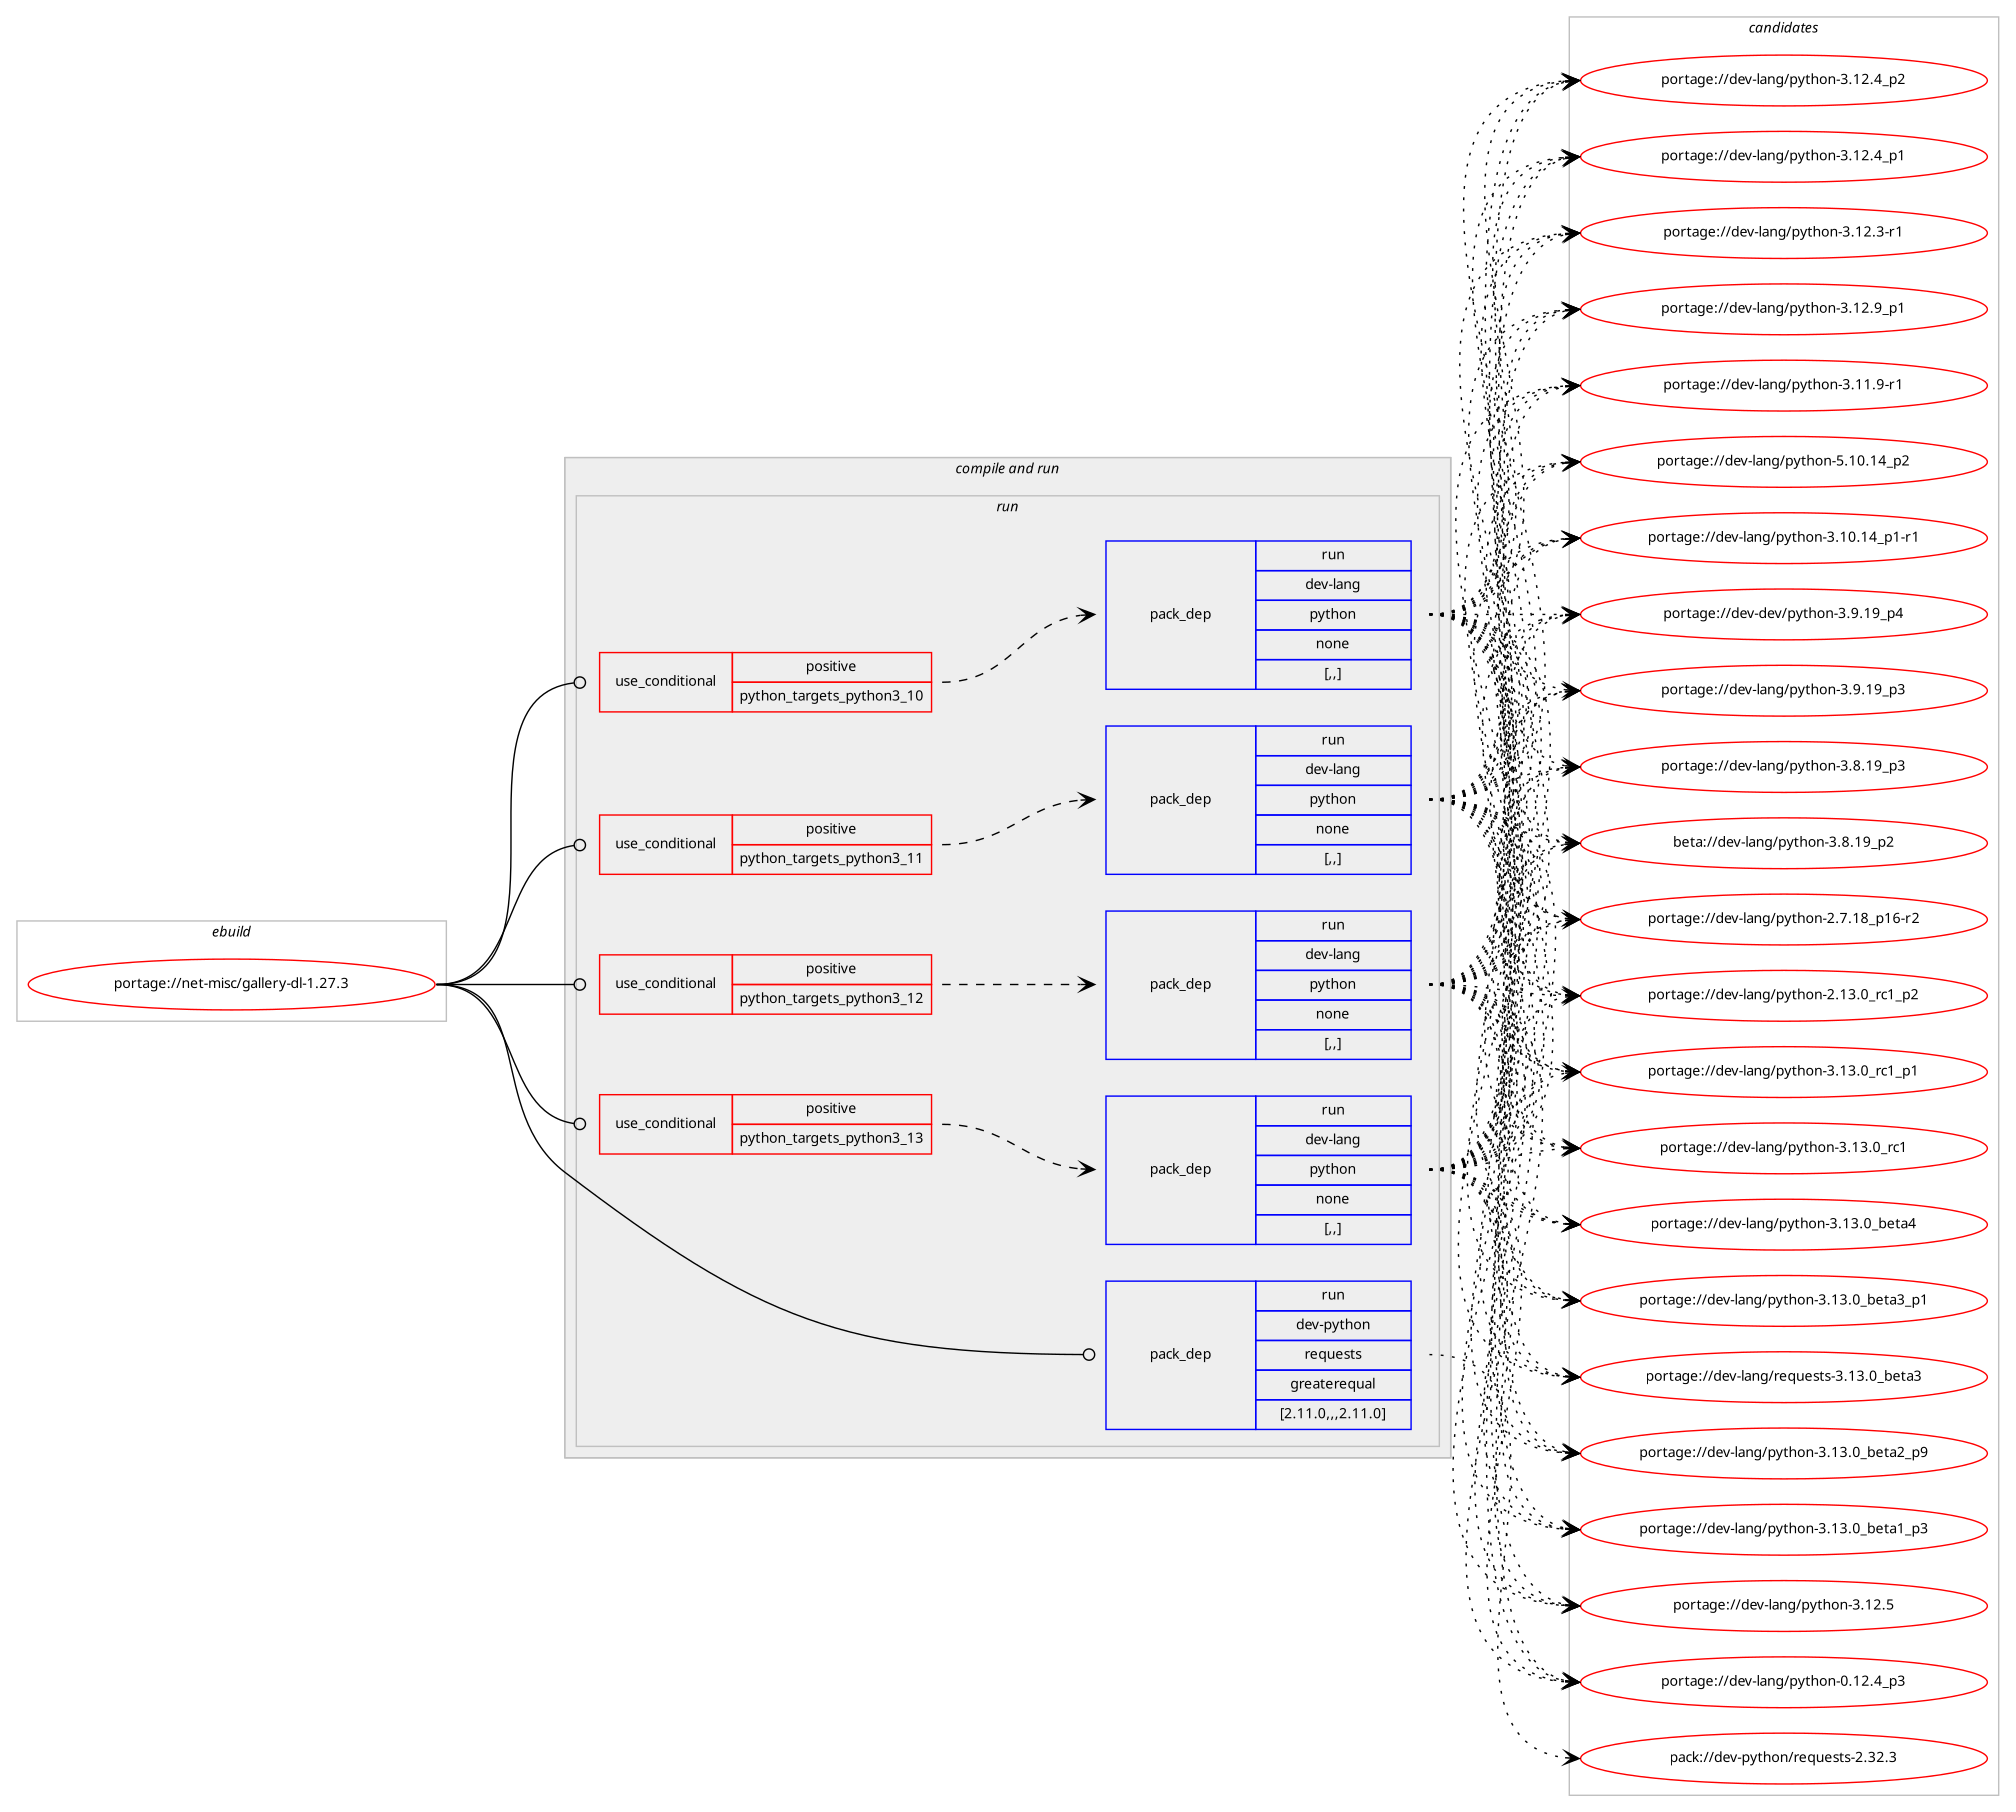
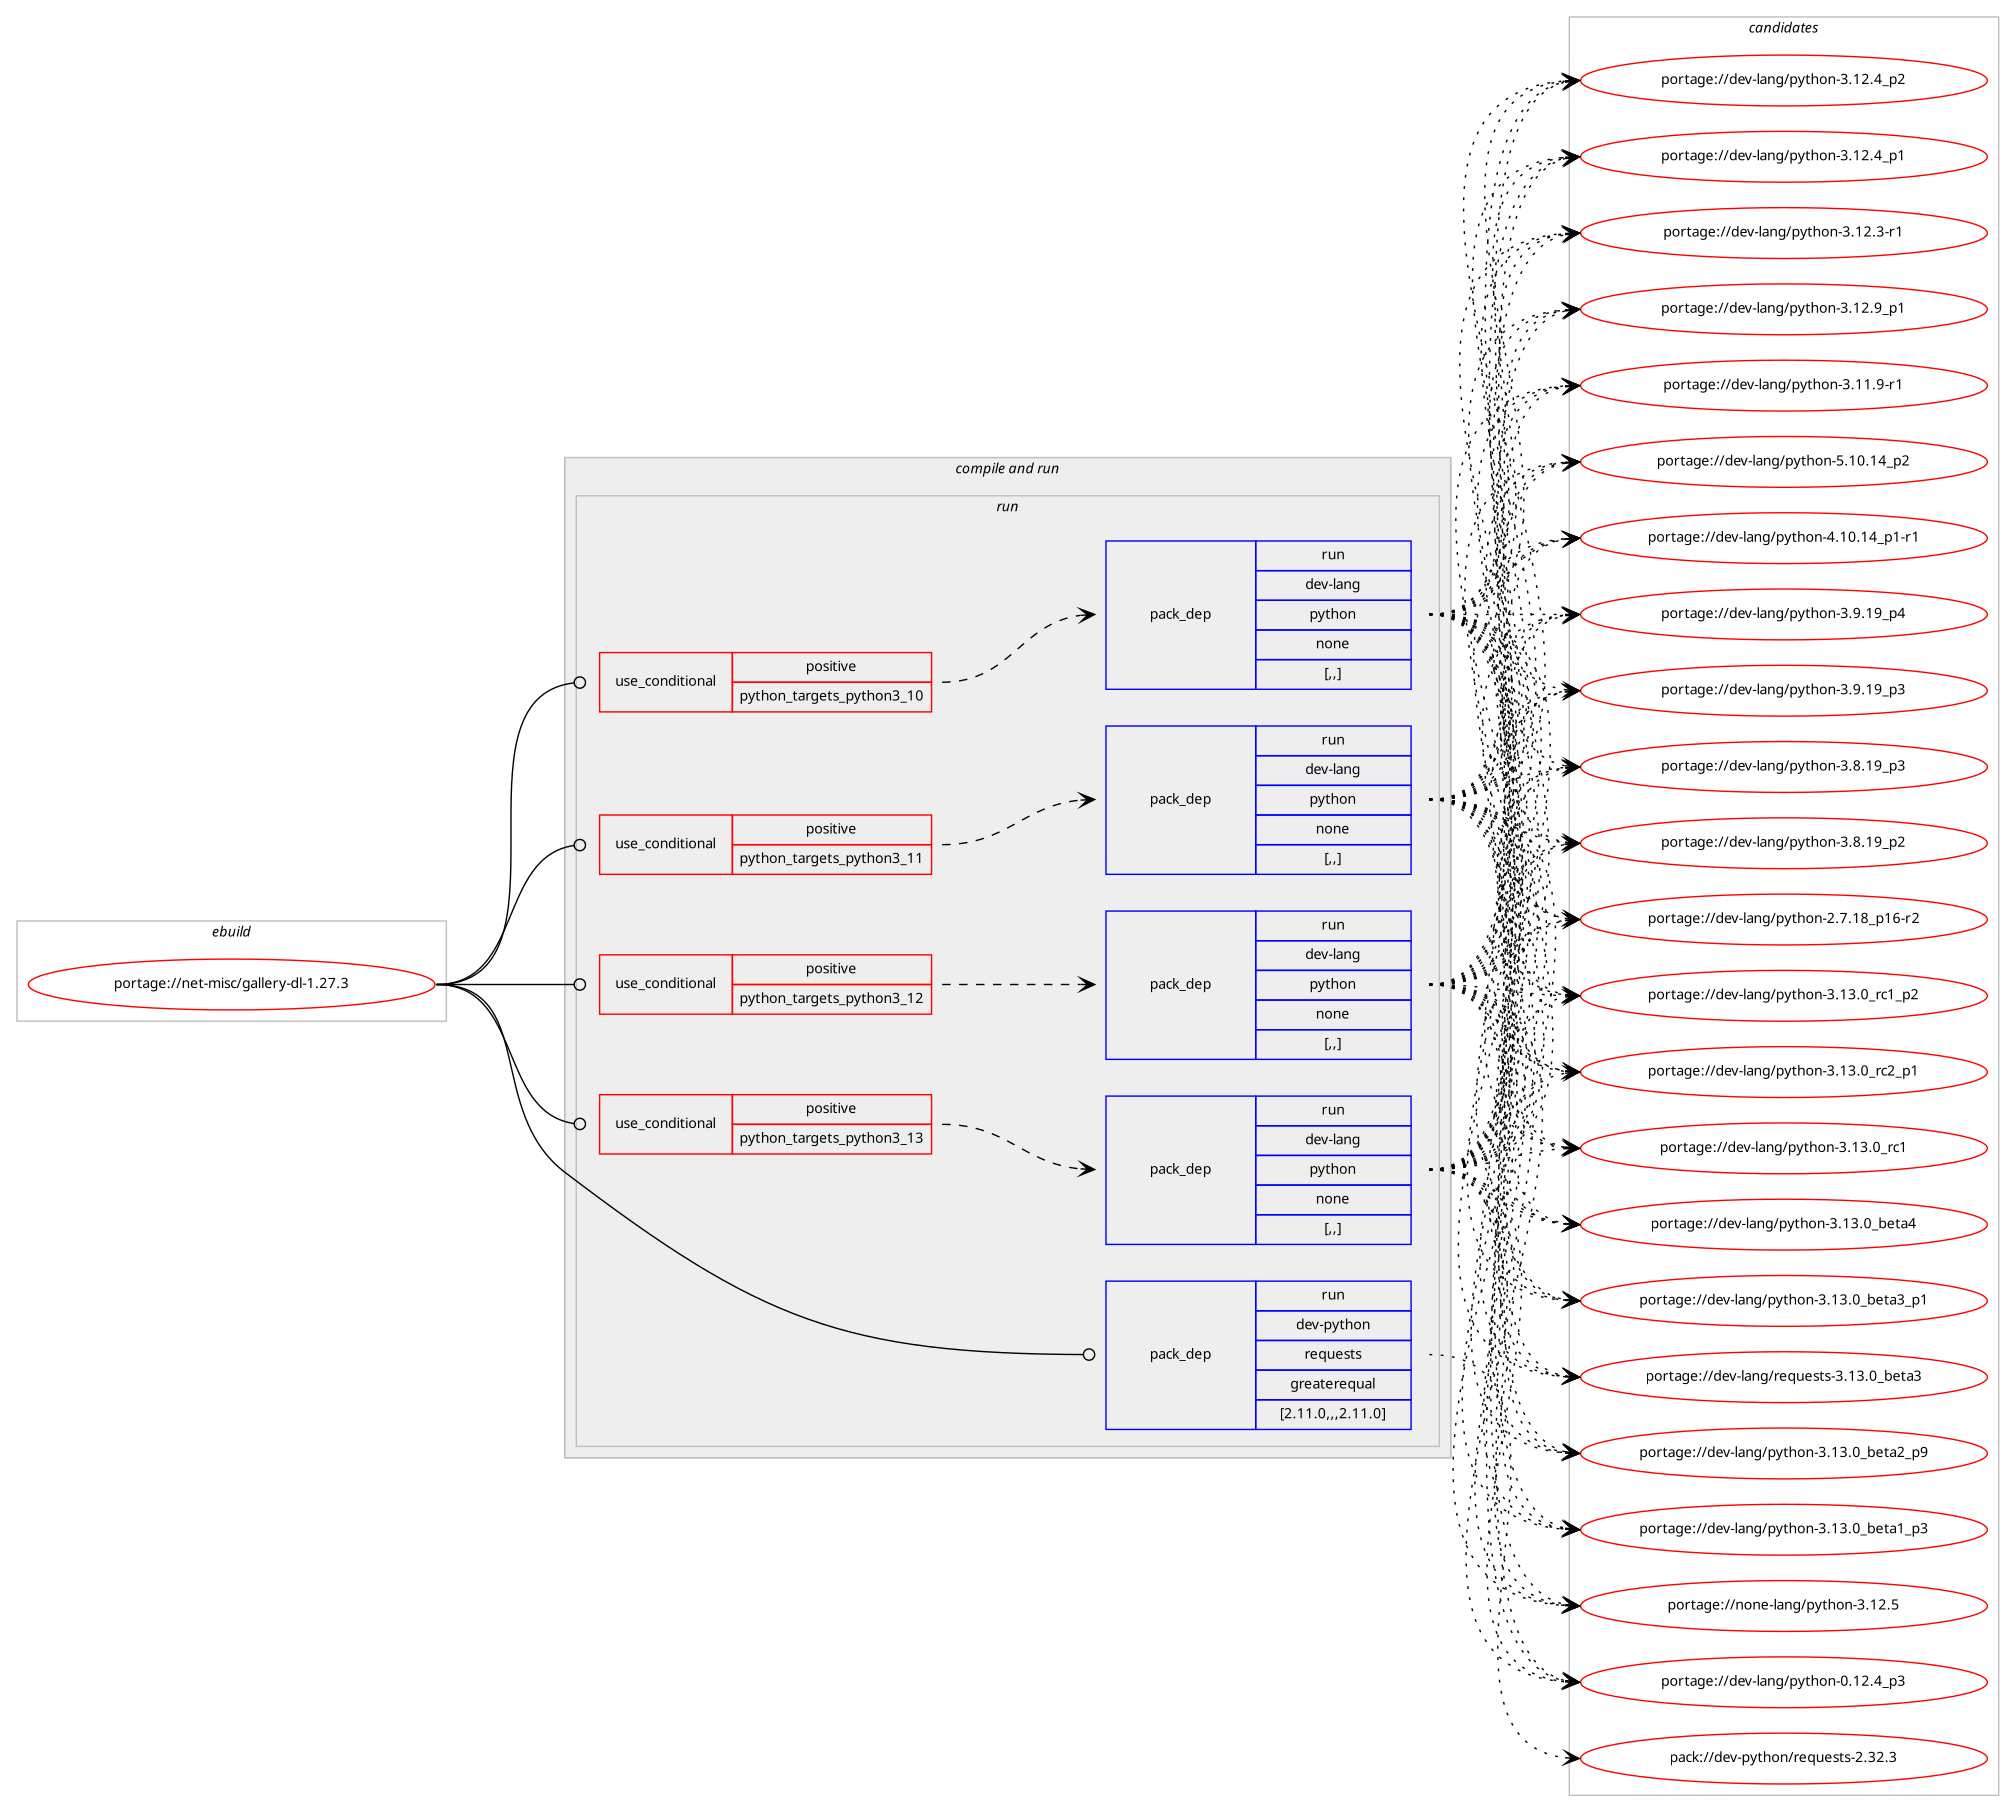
node "portage://dev-lang/python-3.10.14_p1-r1": label "portage://dev-lang/python-3.10.14_p1-r1" -> "portage://dev-lang/python-4.10.14_p1-r1"
node "portage://dev-dev/python-3.9.19_p4": label "portage://dev-dev/python-3.9.19_p4" -> "portage://dev-lang/python-3.9.19_p4"
node "beta://dev-lang/python-3.8.19_p2": label "beta://dev-lang/python-3.8.19_p2" -> "portage://dev-lang/python-3.8.19_p2"
node "portage://dev-lang/python-2.13.0_rc1_p2": label "portage://dev-lang/python-2.13.0_rc1_p2" -> "portage://dev-lang/python-3.13.0_rc1_p2"
node "portage://dev-lang/python-3.13.0_rc1_p1": label "portage://dev-lang/python-3.13.0_rc1_p1" -> "portage://dev-lang/python-3.13.0_rc2_p1"
node "portage://dev-lang/python-3.12.5": label "portage://dev-lang/python-3.12.5" -> "portage://none-lang/python-3.12.5"
